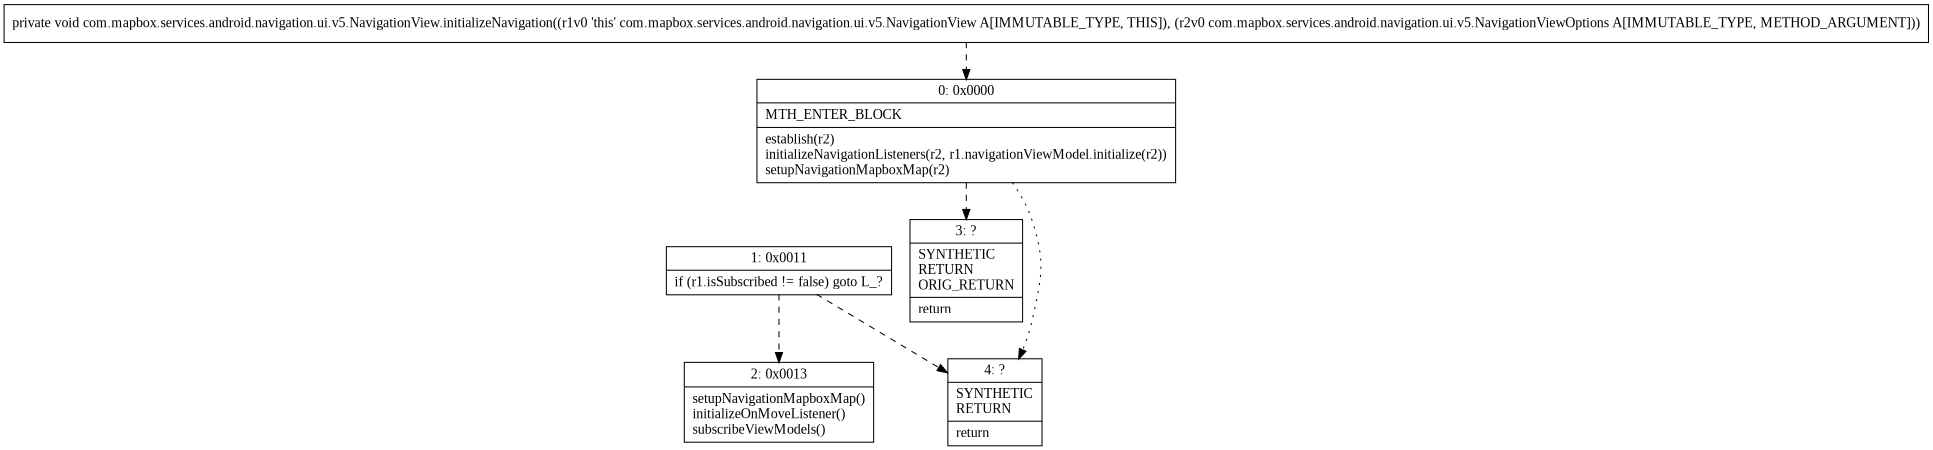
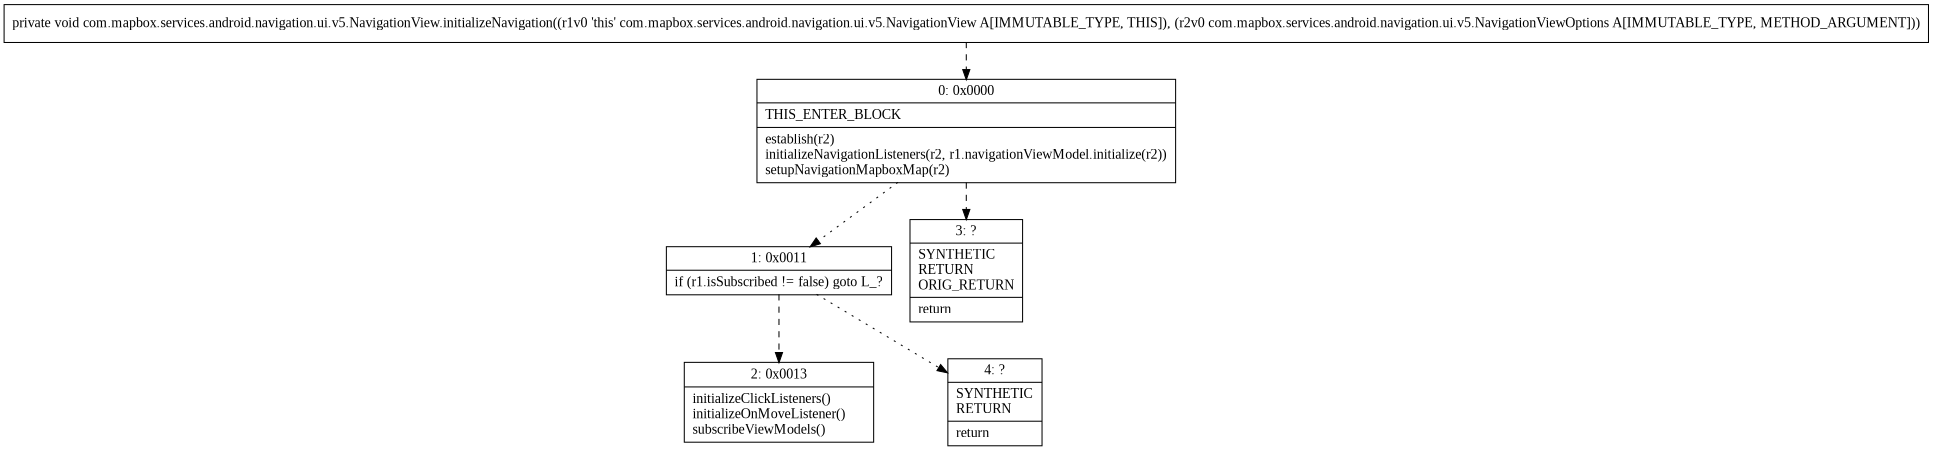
node "0: 0x0000": text "MTH_ENTER_BLOCK" -> "THIS_ENTER_BLOCK"
edge "0: 0x0000" -> "4: ?": now "0: 0x0000" -> "1: 0x0011"
edge "1: 0x0011" -> "4: ?": style dashed -> dotted
node "2: 0x0013": text "setupNavigationMapboxMap()" -> "initializeClickListeners()"
